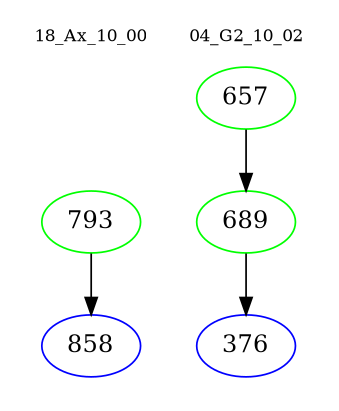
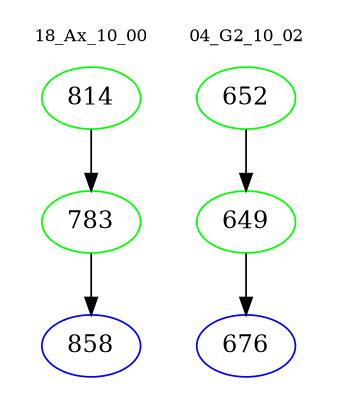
node "814": added
node "657": label "657" -> "652"
node "793": label "793" -> "783"
node "689": label "689" -> "649"
node "376": label "376" -> "676"
